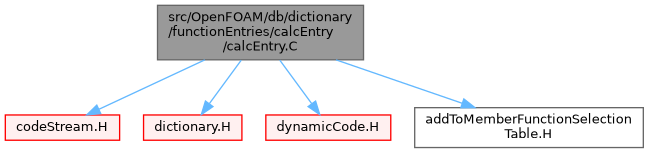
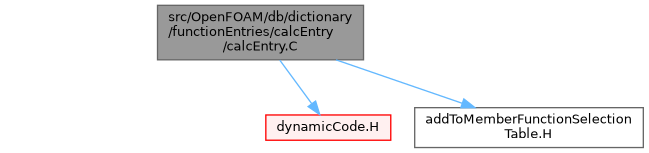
node "codeStream.H": removed
node "dictionary.H": removed
